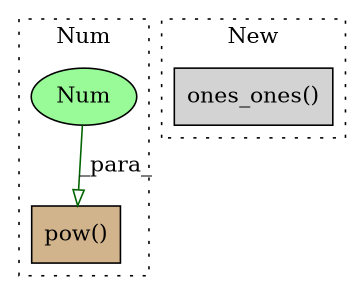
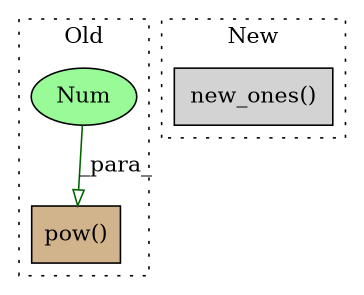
cluster "Num": label "Num" -> "Old"
node "ones_ones()": label "ones_ones()" -> "new_ones()"
